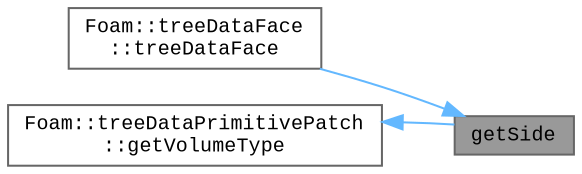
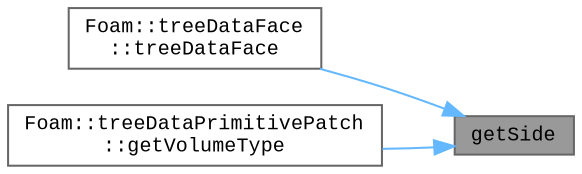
edge "getSide" -> "Foam::treeDataPrimitivePatch ::getVolumeType": reversed
